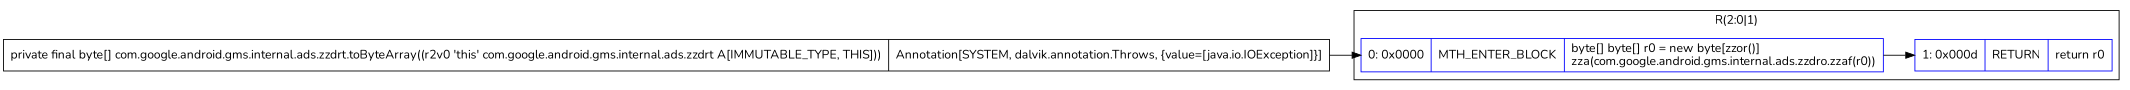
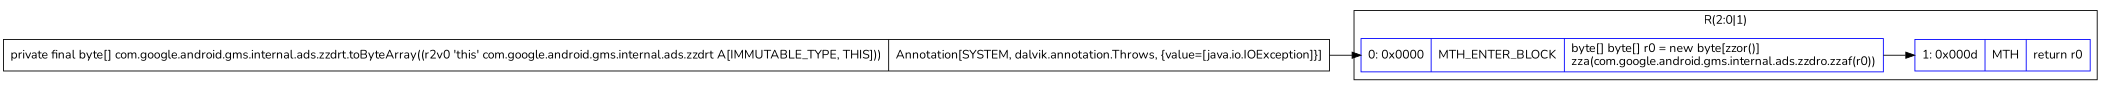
node "1: 0x000d": text "RETURN" -> "MTH"
